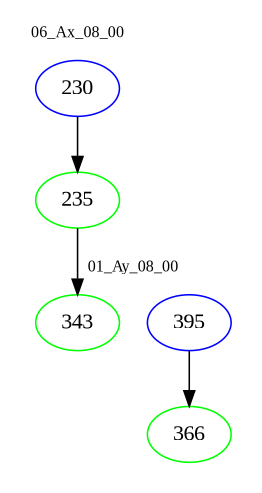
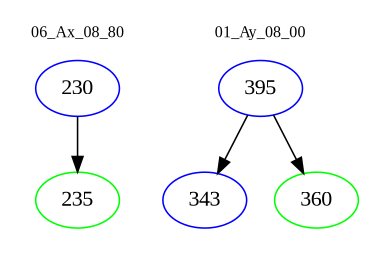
cluster "06_Ax_08_00": label "06_Ax_08_00" -> "06_Ax_08_80"
edge "235" -> "343": now "395" -> "343"
node "343": color green -> blue
node "366": label "366" -> "360"
